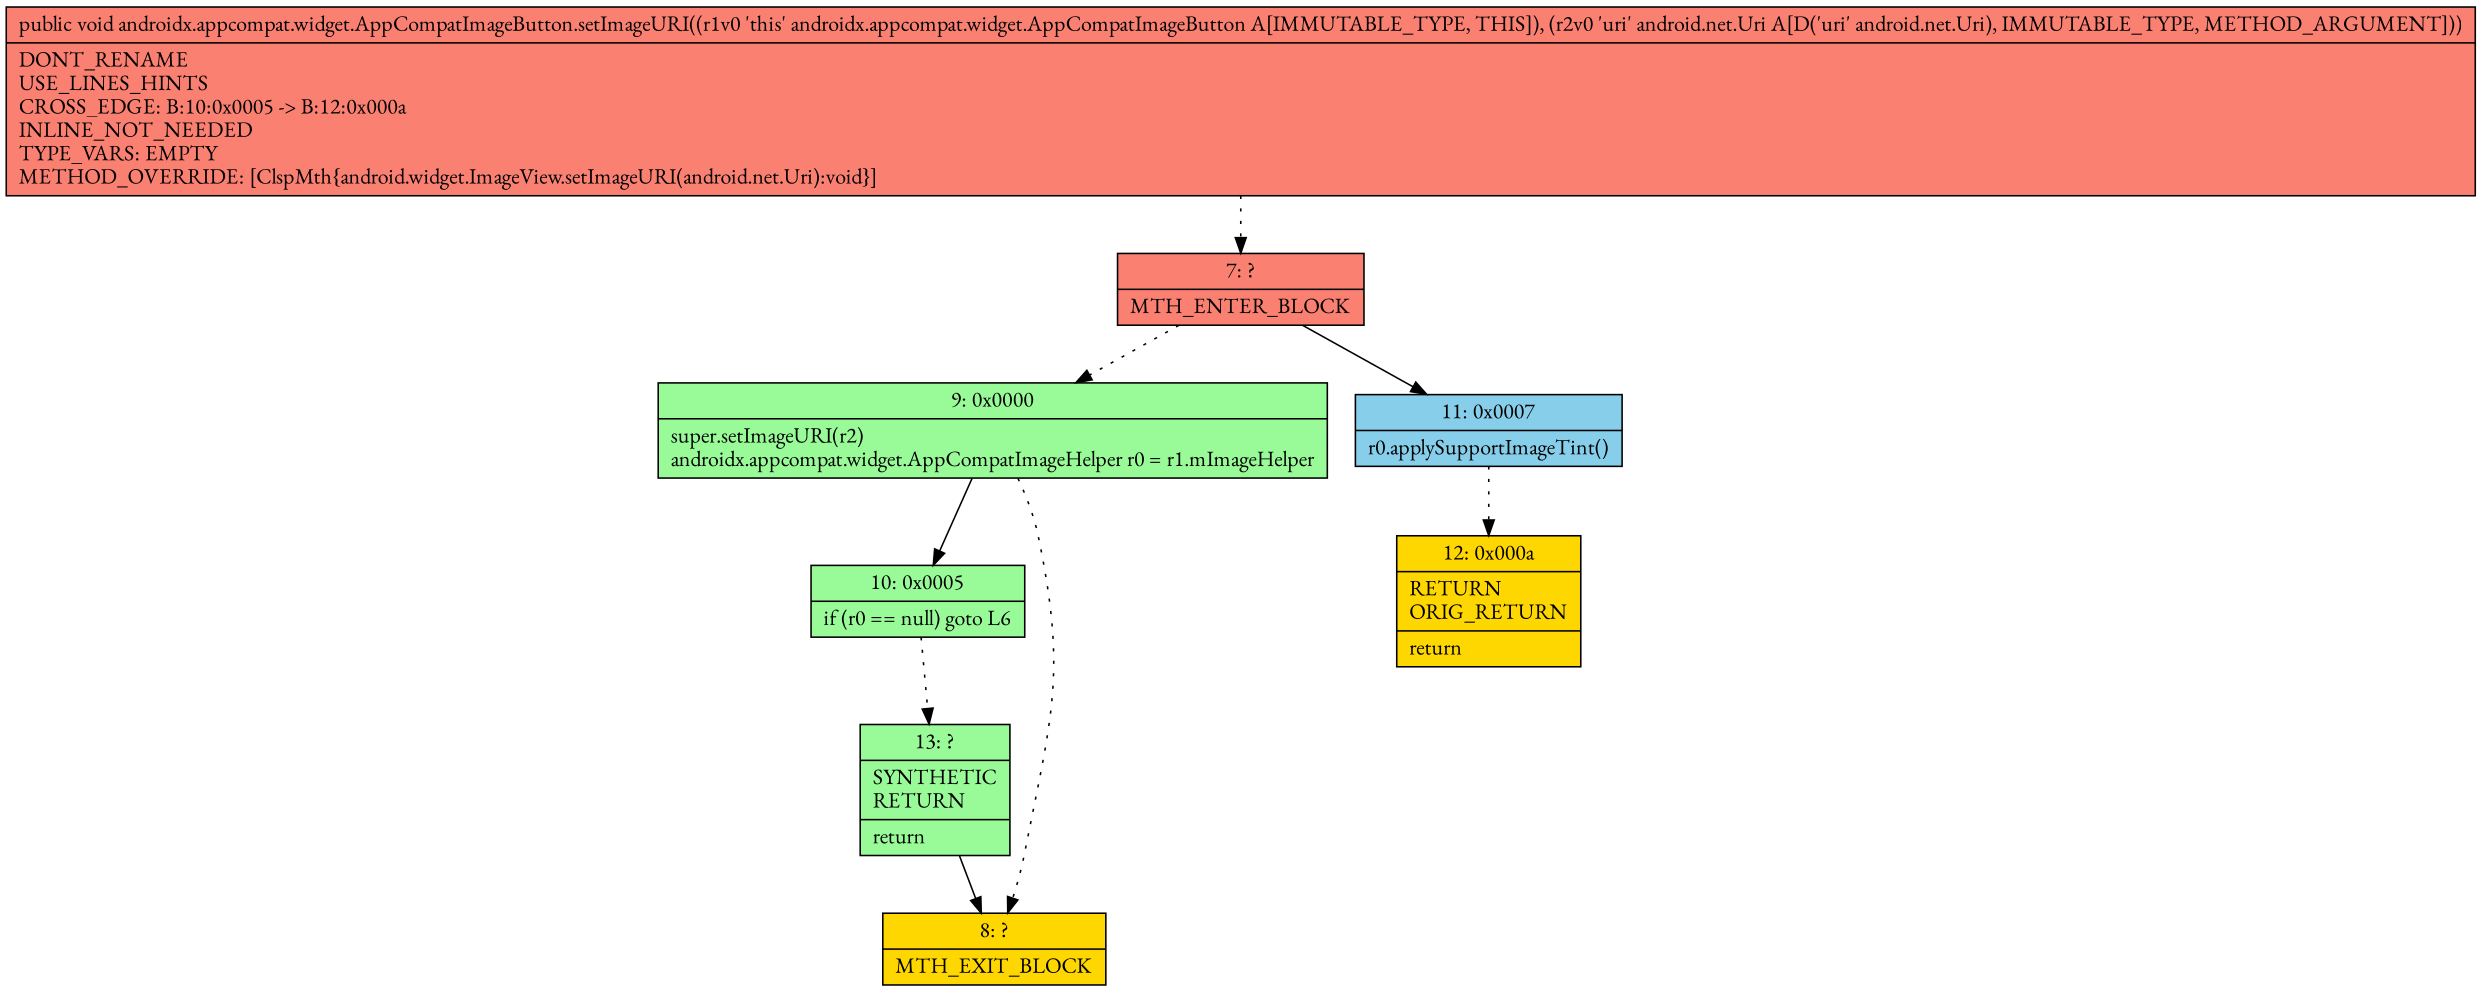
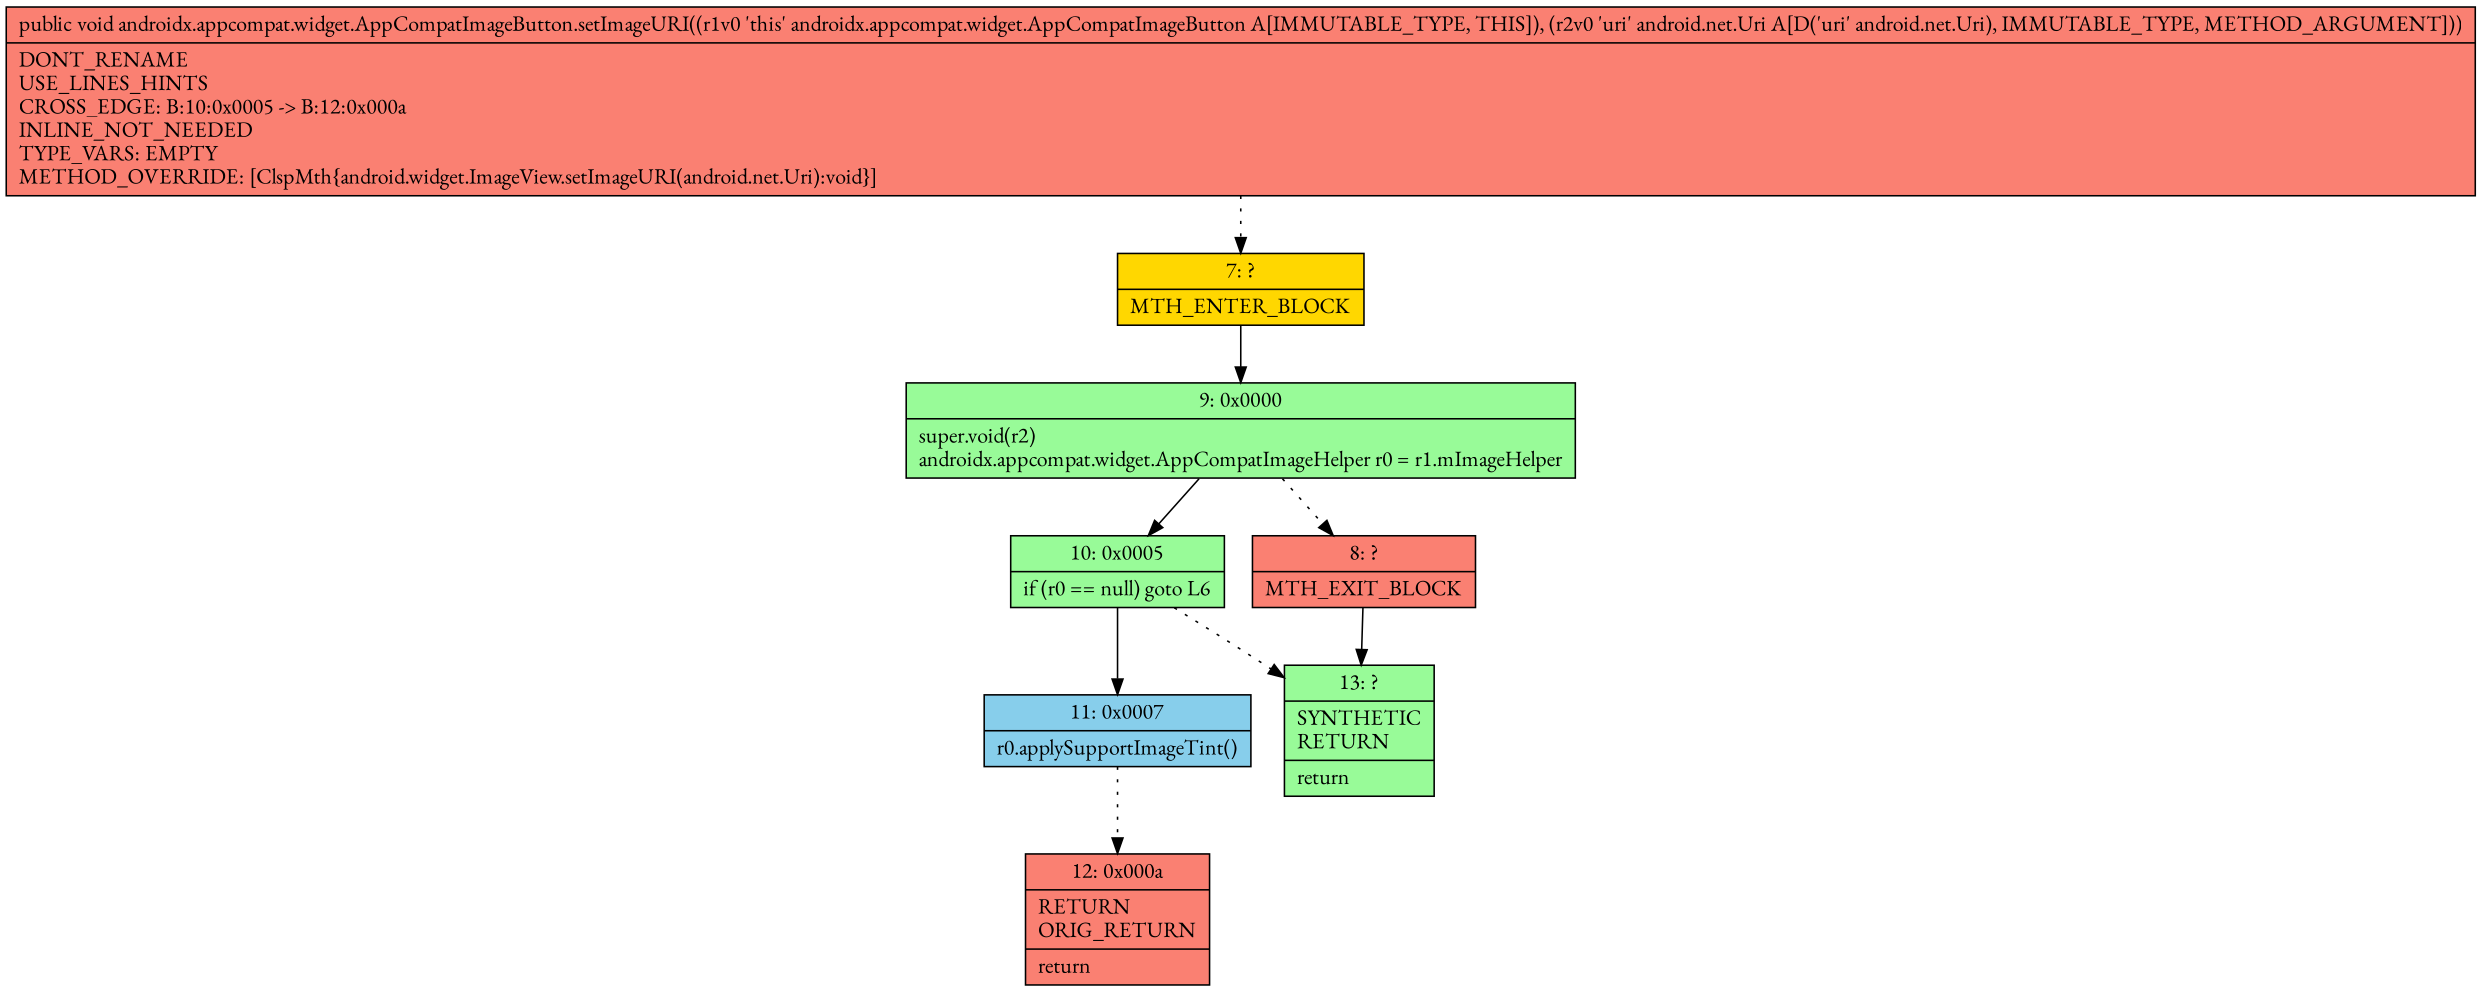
node "7: ?": fillcolor salmon -> gold
edge "7: ?" -> "9: 0x0000": style dotted -> solid
edge "7: ?" -> "11: 0x0007": now "10: 0x0005" -> "11: 0x0007"
node "9: 0x0000": text "super.setImageURI(r2)" -> "super.void(r2)"
node "12: 0x000a": fillcolor gold -> salmon
edge "13: ?" -> "8: ?": reversed
node "8: ?": fillcolor gold -> salmon
